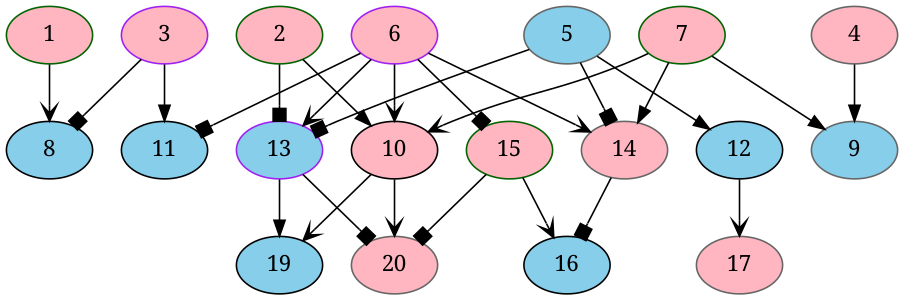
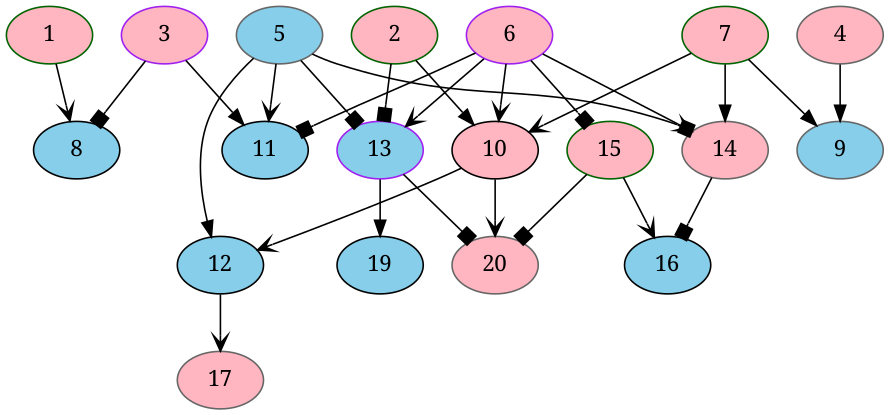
edge "5" -> "11": added
edge "10" -> "19": now "10" -> "12"
